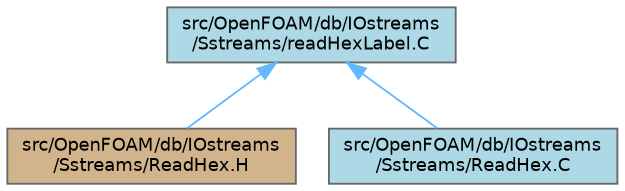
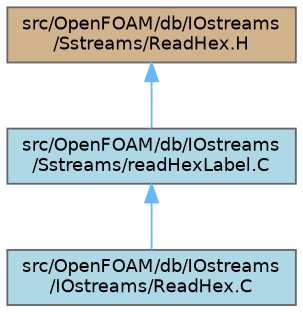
edge "src/OpenFOAM/db/IOstreams /Sstreams/ReadHex.H" -> "src/OpenFOAM/db/IOstreams /Sstreams/readHexLabel.C": reversed
node "src/OpenFOAM/db/IOstreams /Sstreams/ReadHex.C": label "src/OpenFOAM/db/IOstreams /Sstreams/ReadHex.C" -> "src/OpenFOAM/db/IOstreams /IOstreams/ReadHex.C"
